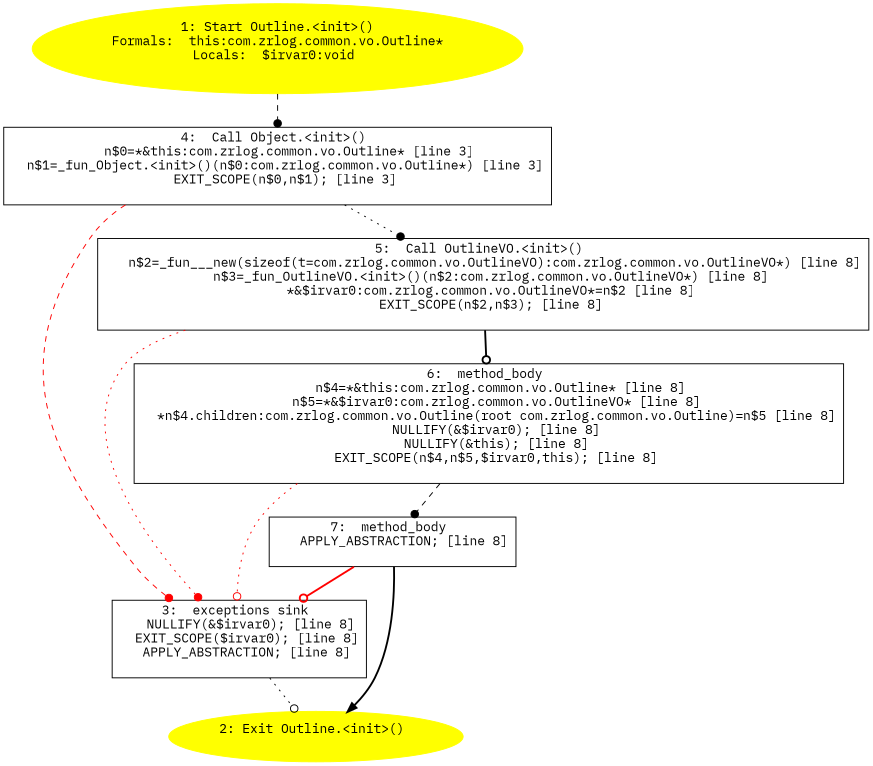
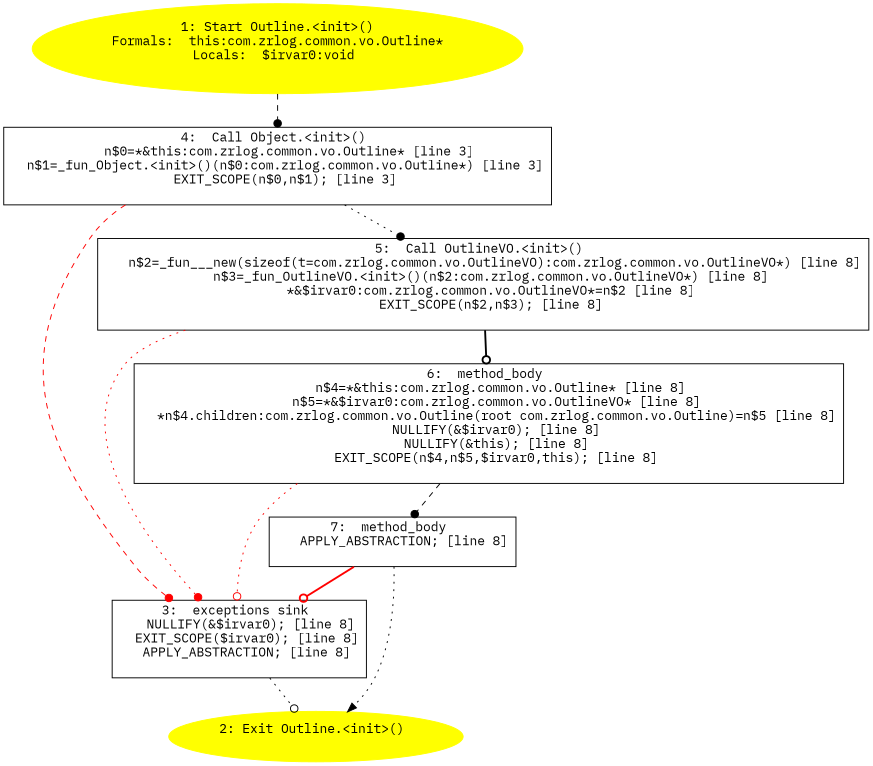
edge "7:  method_body APPLY_ABSTRACTION; [line 8]" -> "2: Exit Outline.<init>()": style bold -> dotted
